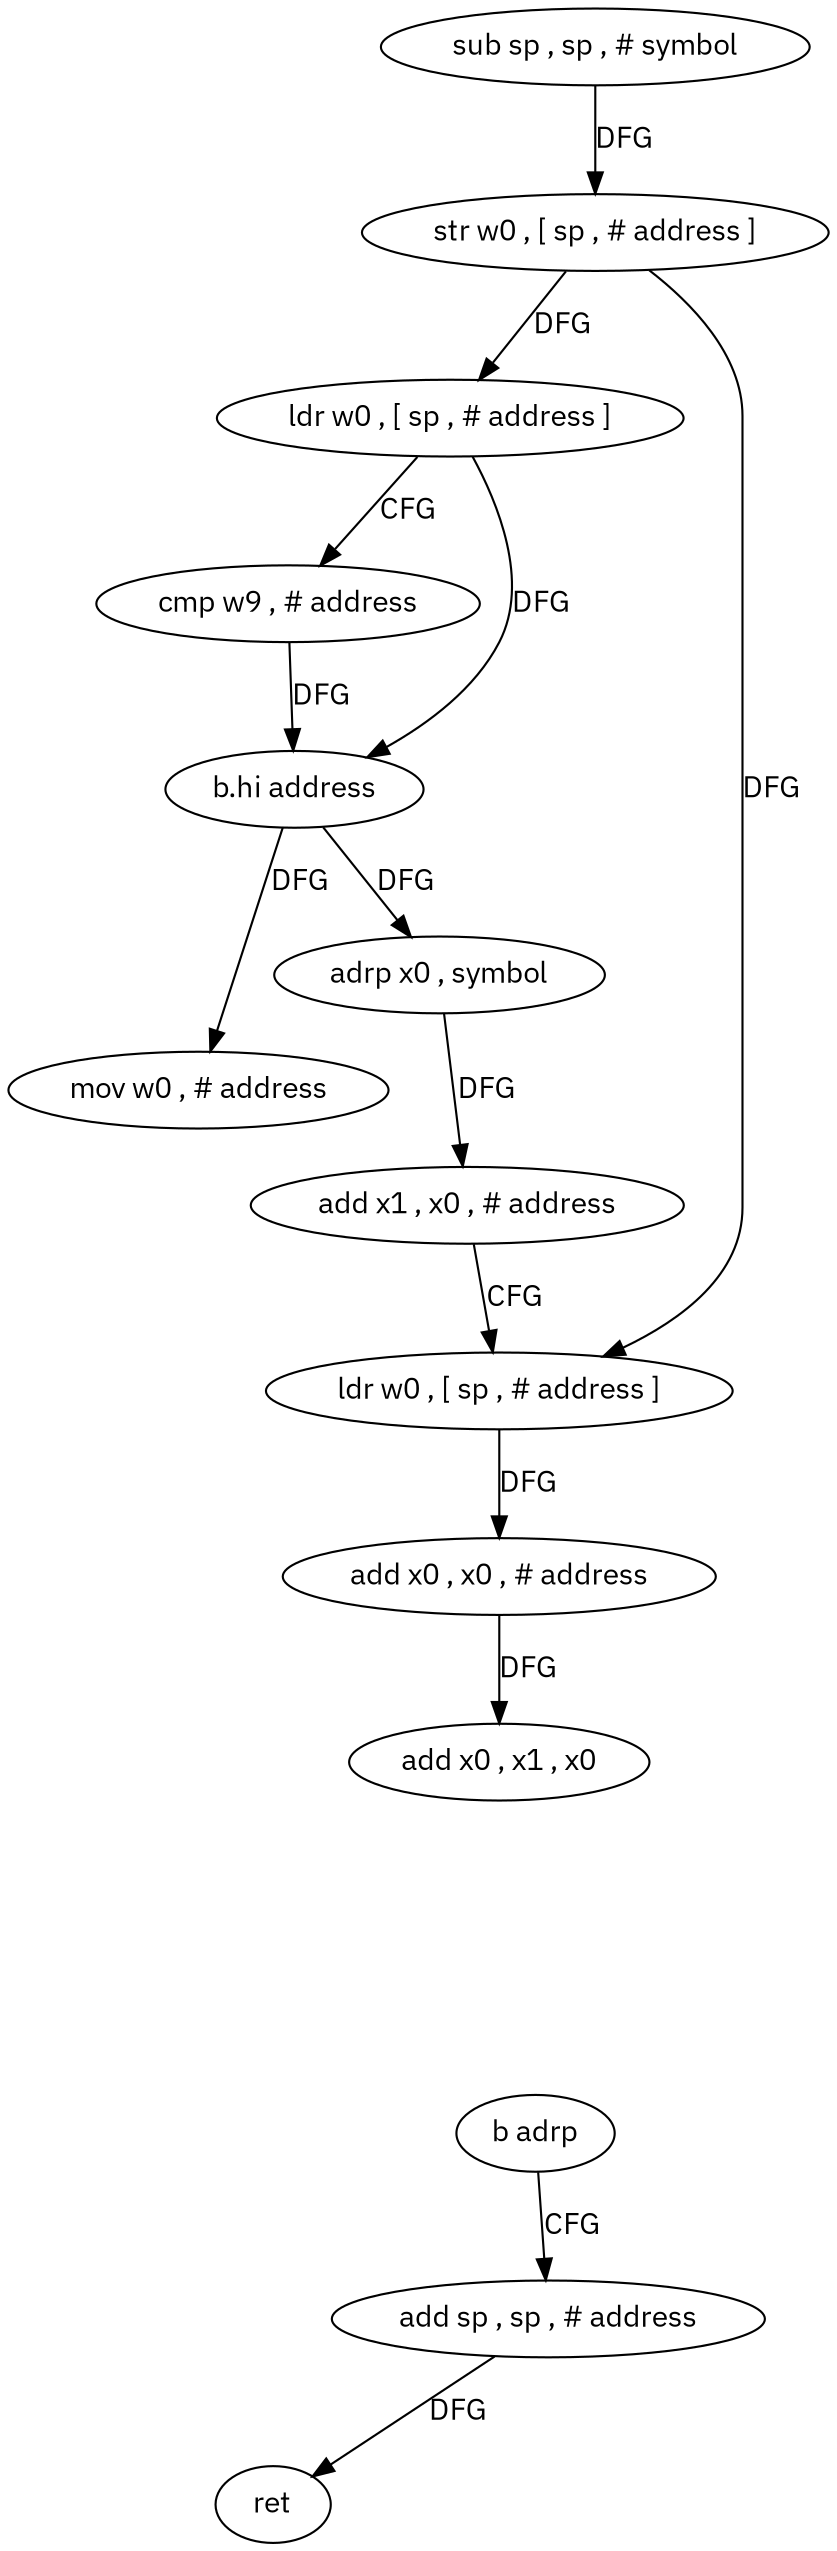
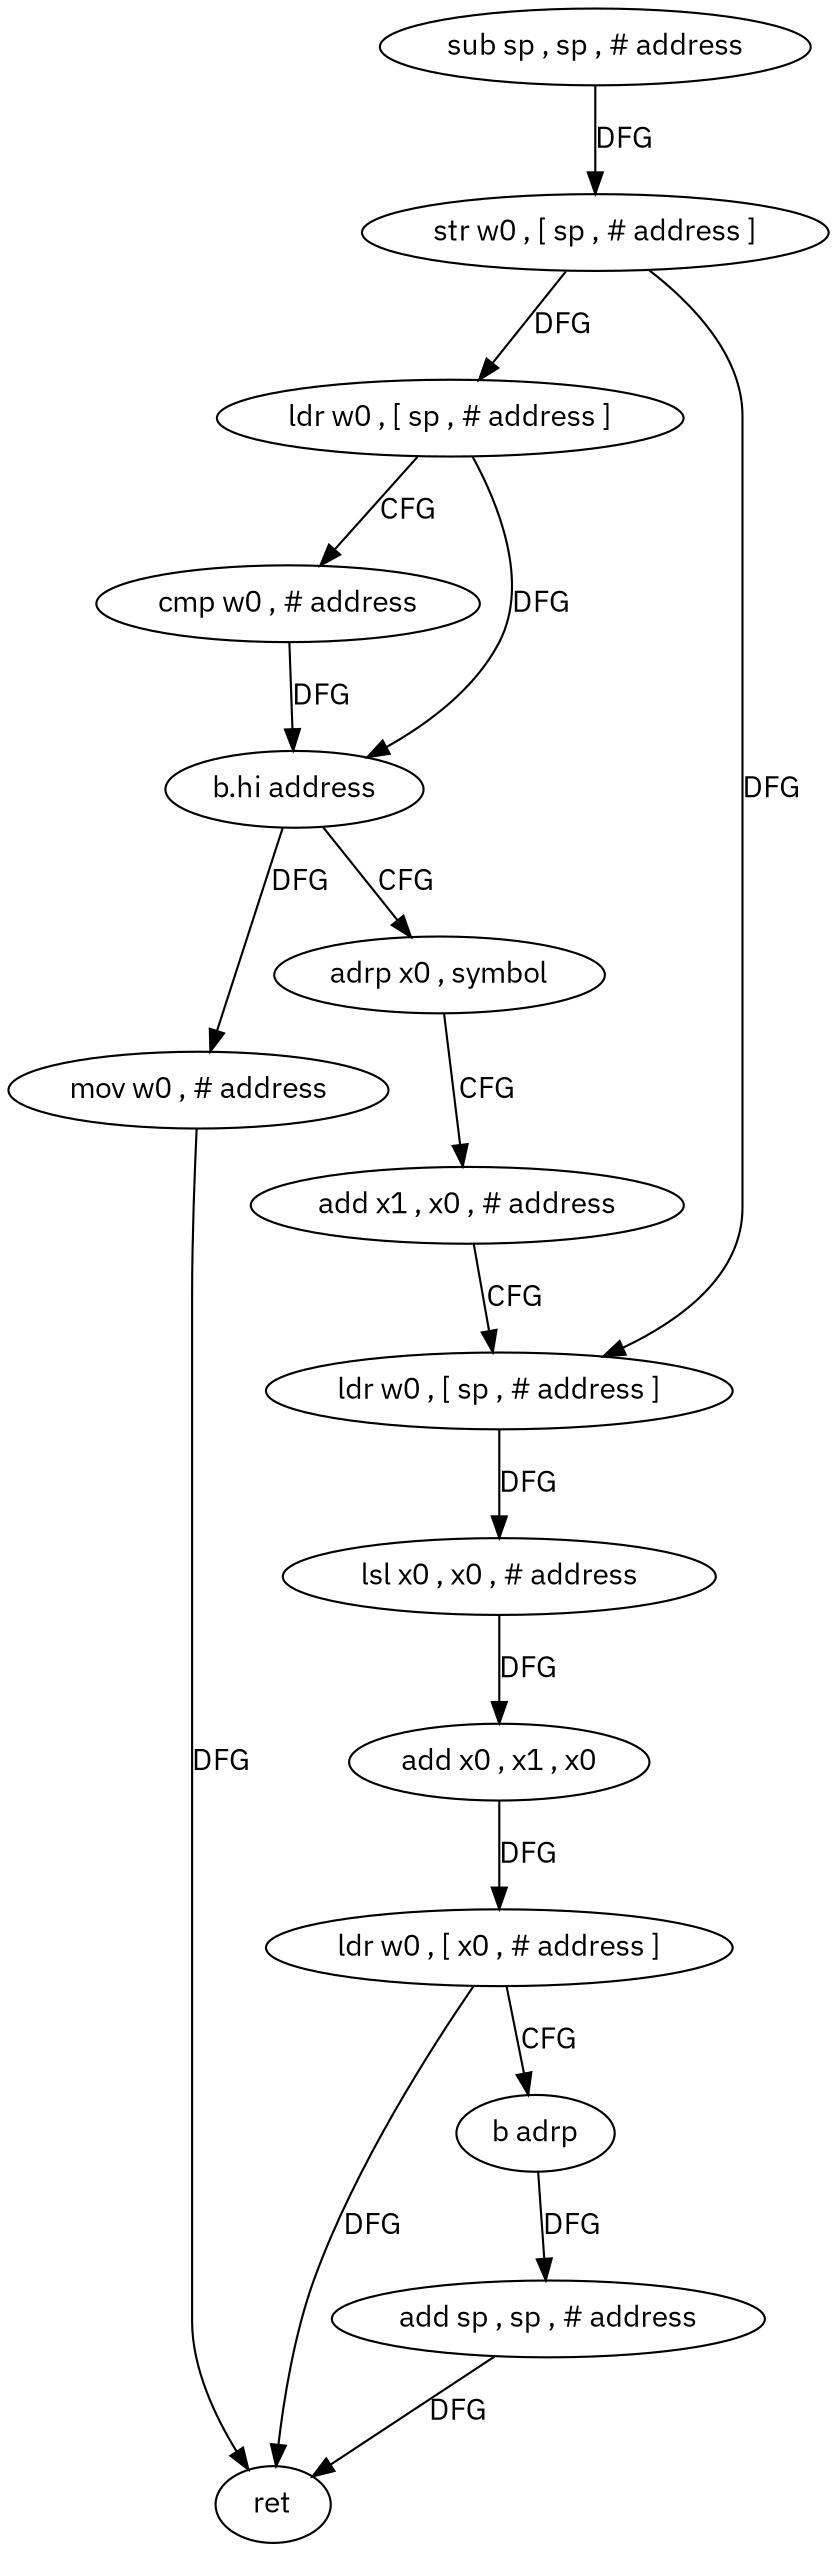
node "sub sp , sp , # symbol": label "sub sp , sp , # symbol" -> "sub sp , sp , # address"
node "cmp w9 , # address": label "cmp w9 , # address" -> "cmp w0 , # address"
edge "b.hi address" -> "adrp x0 , symbol": label "DFG" -> "CFG"
edge "adrp x0 , symbol" -> "add x1 , x0 , # address": label "DFG" -> "CFG"
node "add x0 , x0 , # address": label "add x0 , x0 , # address" -> "lsl x0 , x0 , # address"
edge "mov w0 , # address" -> "ret": added, label "DFG"
node "ldr w0 , [ x0 , # address ]": added
edge "b adrp" -> "add sp , sp , # address": label "CFG" -> "DFG"
